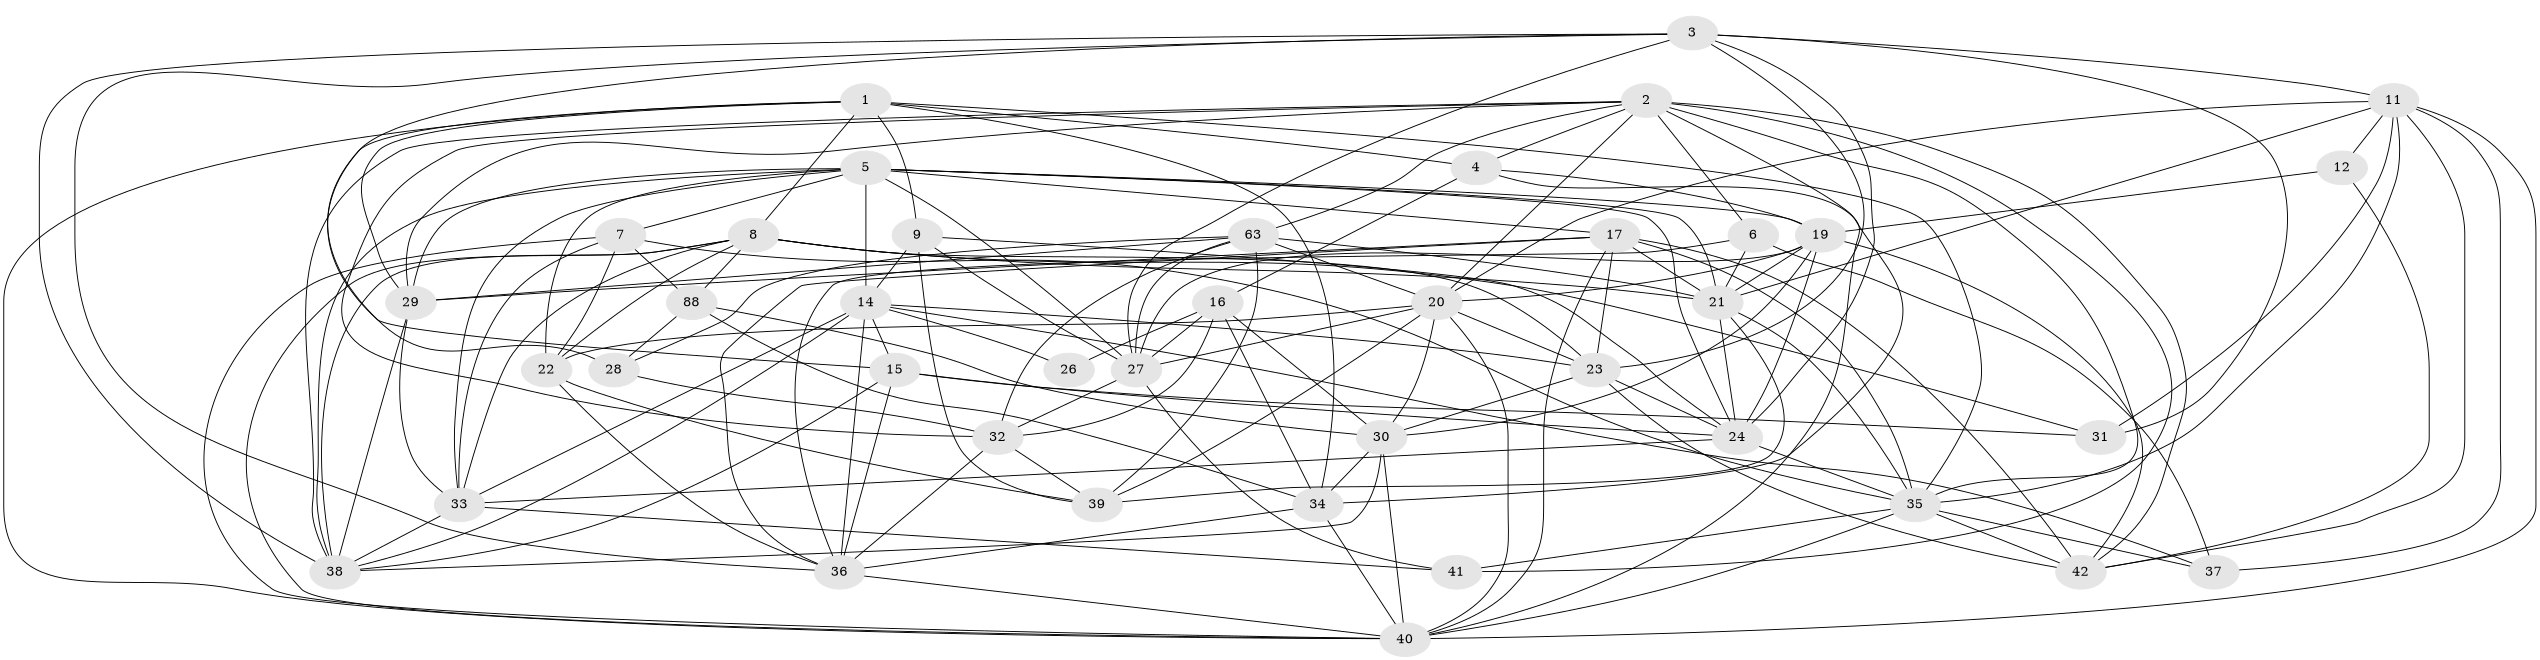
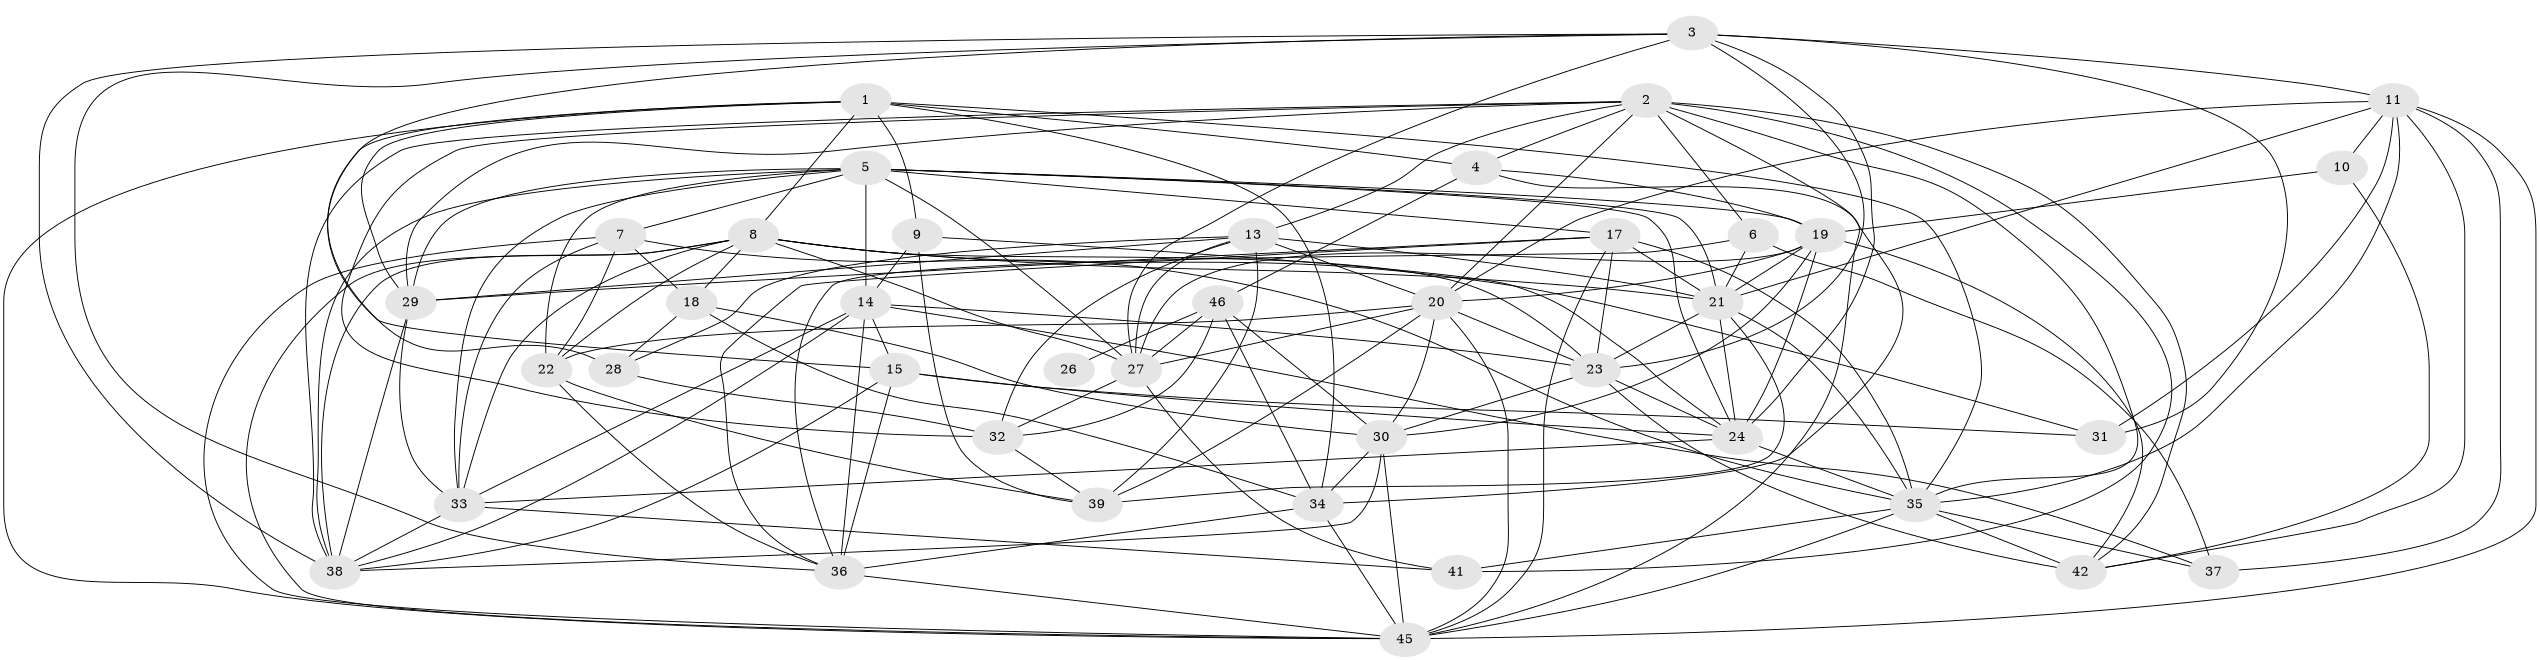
node "12": label "12" -> "10"
node "63": label "63" -> "13"
node "88": label "88" -> "18"
node "16": label "16" -> "46"
edge "9" -- "27": now "8" -- "27"
edge "14" -- "26": removed
edge "21" -- "23": added
edge "17" -- "42": removed
edge "32" -- "36": removed
node "40": label "40" -> "45"
